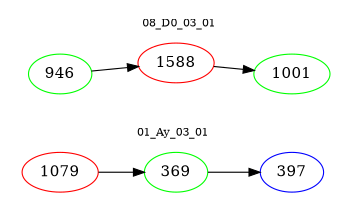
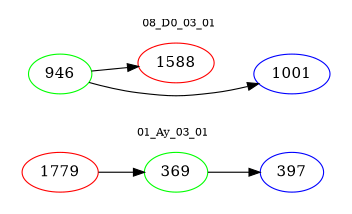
edge "1588" -> "1001": now "946" -> "1001"
node "1001": color green -> blue
node "1079": label "1079" -> "1779"
